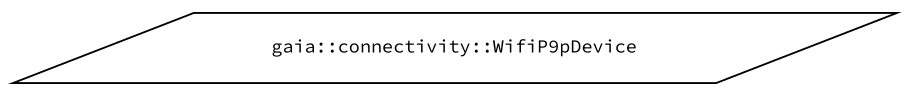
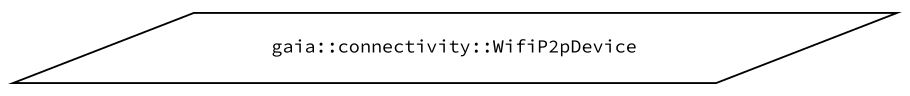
node "gaia::connectivity::WifiP9pDevice": label "gaia::connectivity::WifiP9pDevice" -> "gaia::connectivity::WifiP2pDevice"
